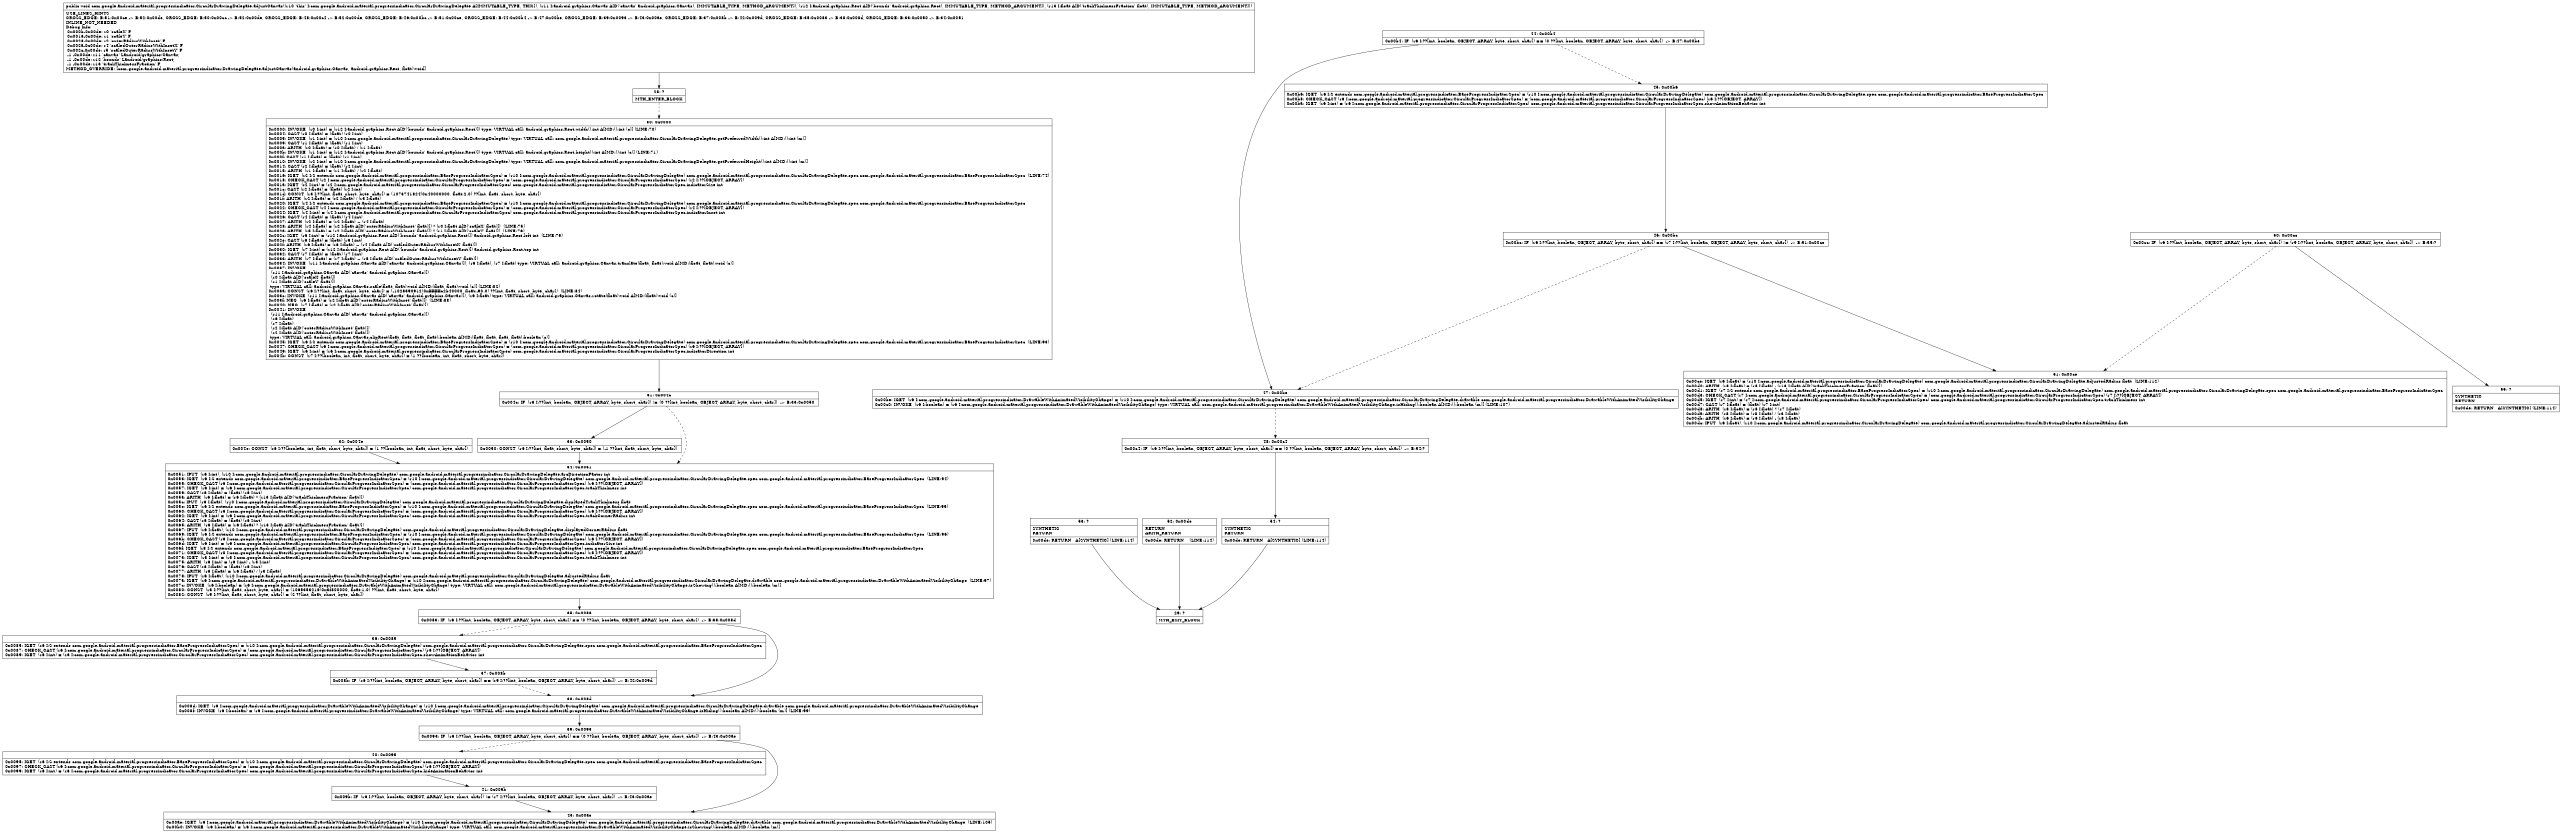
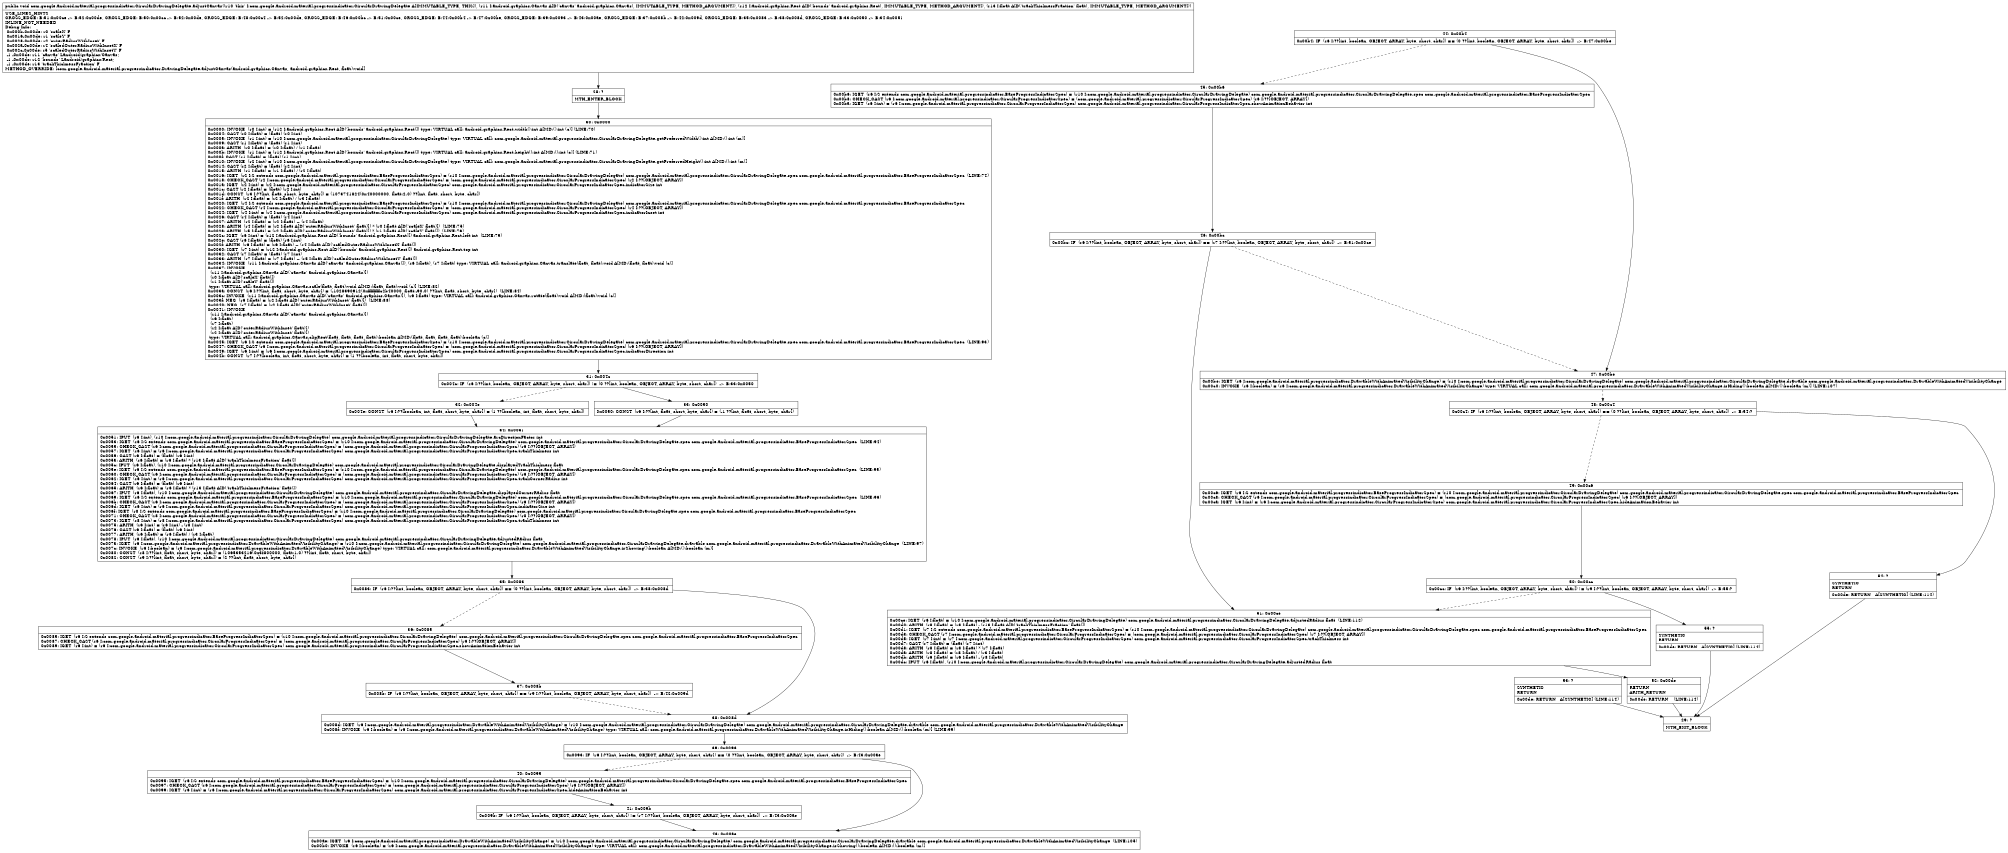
edge "28: ?" -> "30: 0x0000": style dashed -> solid
edge "31: 0x004c" -> "34: 0x0051": now "31: 0x004c" -> "32: 0x004e"
node "49: 0x00c6": added
edge "51: 0x00ce" -> "52: 0x00de": added
edge "55: ?" -> "29: ?": added
